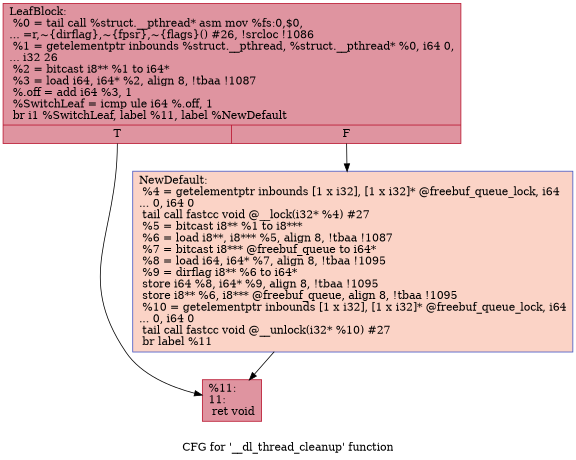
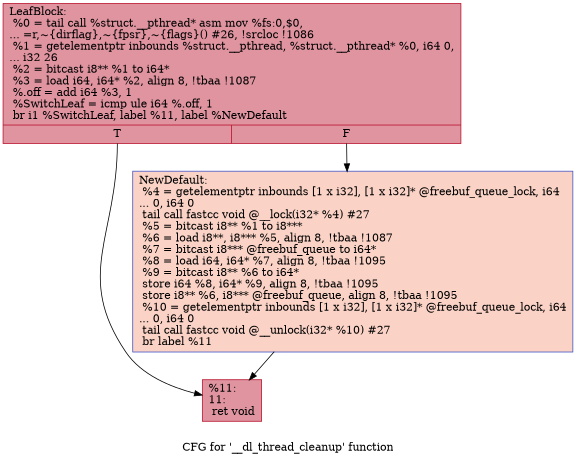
node "NewDefault:": text "%9 = dirflag i8** %6 to i64*" -> "%9 = bitcast i8** %6 to i64*"
